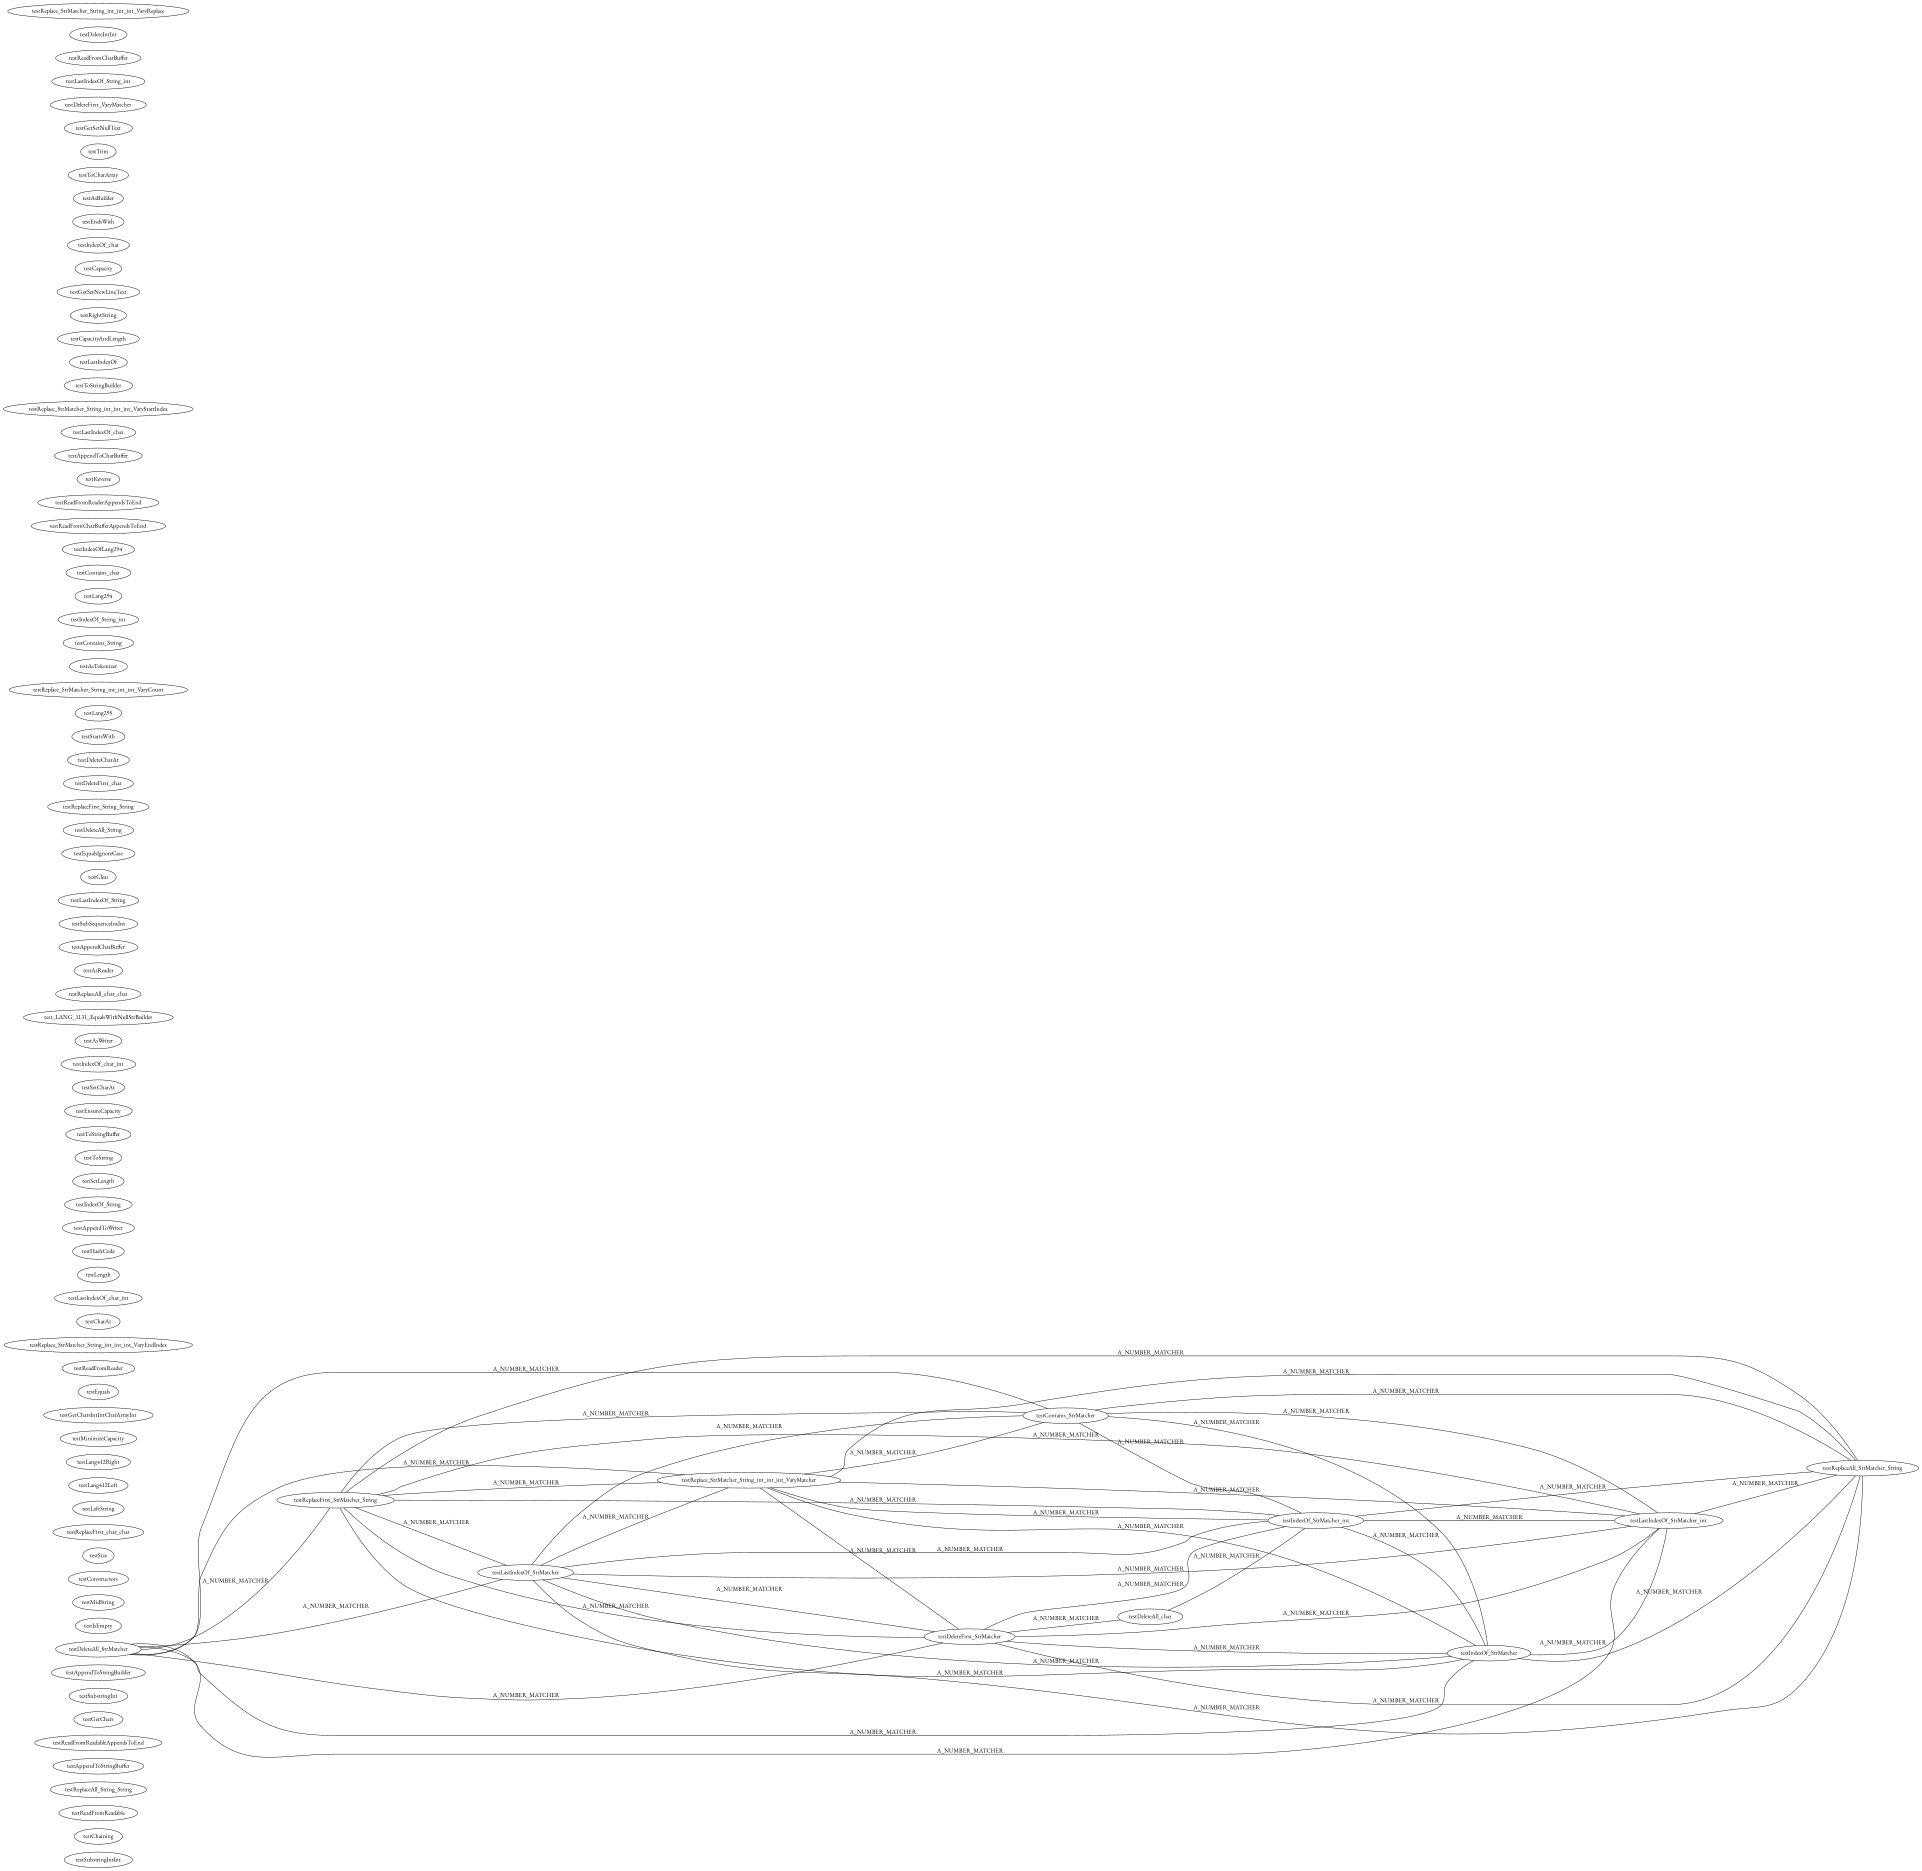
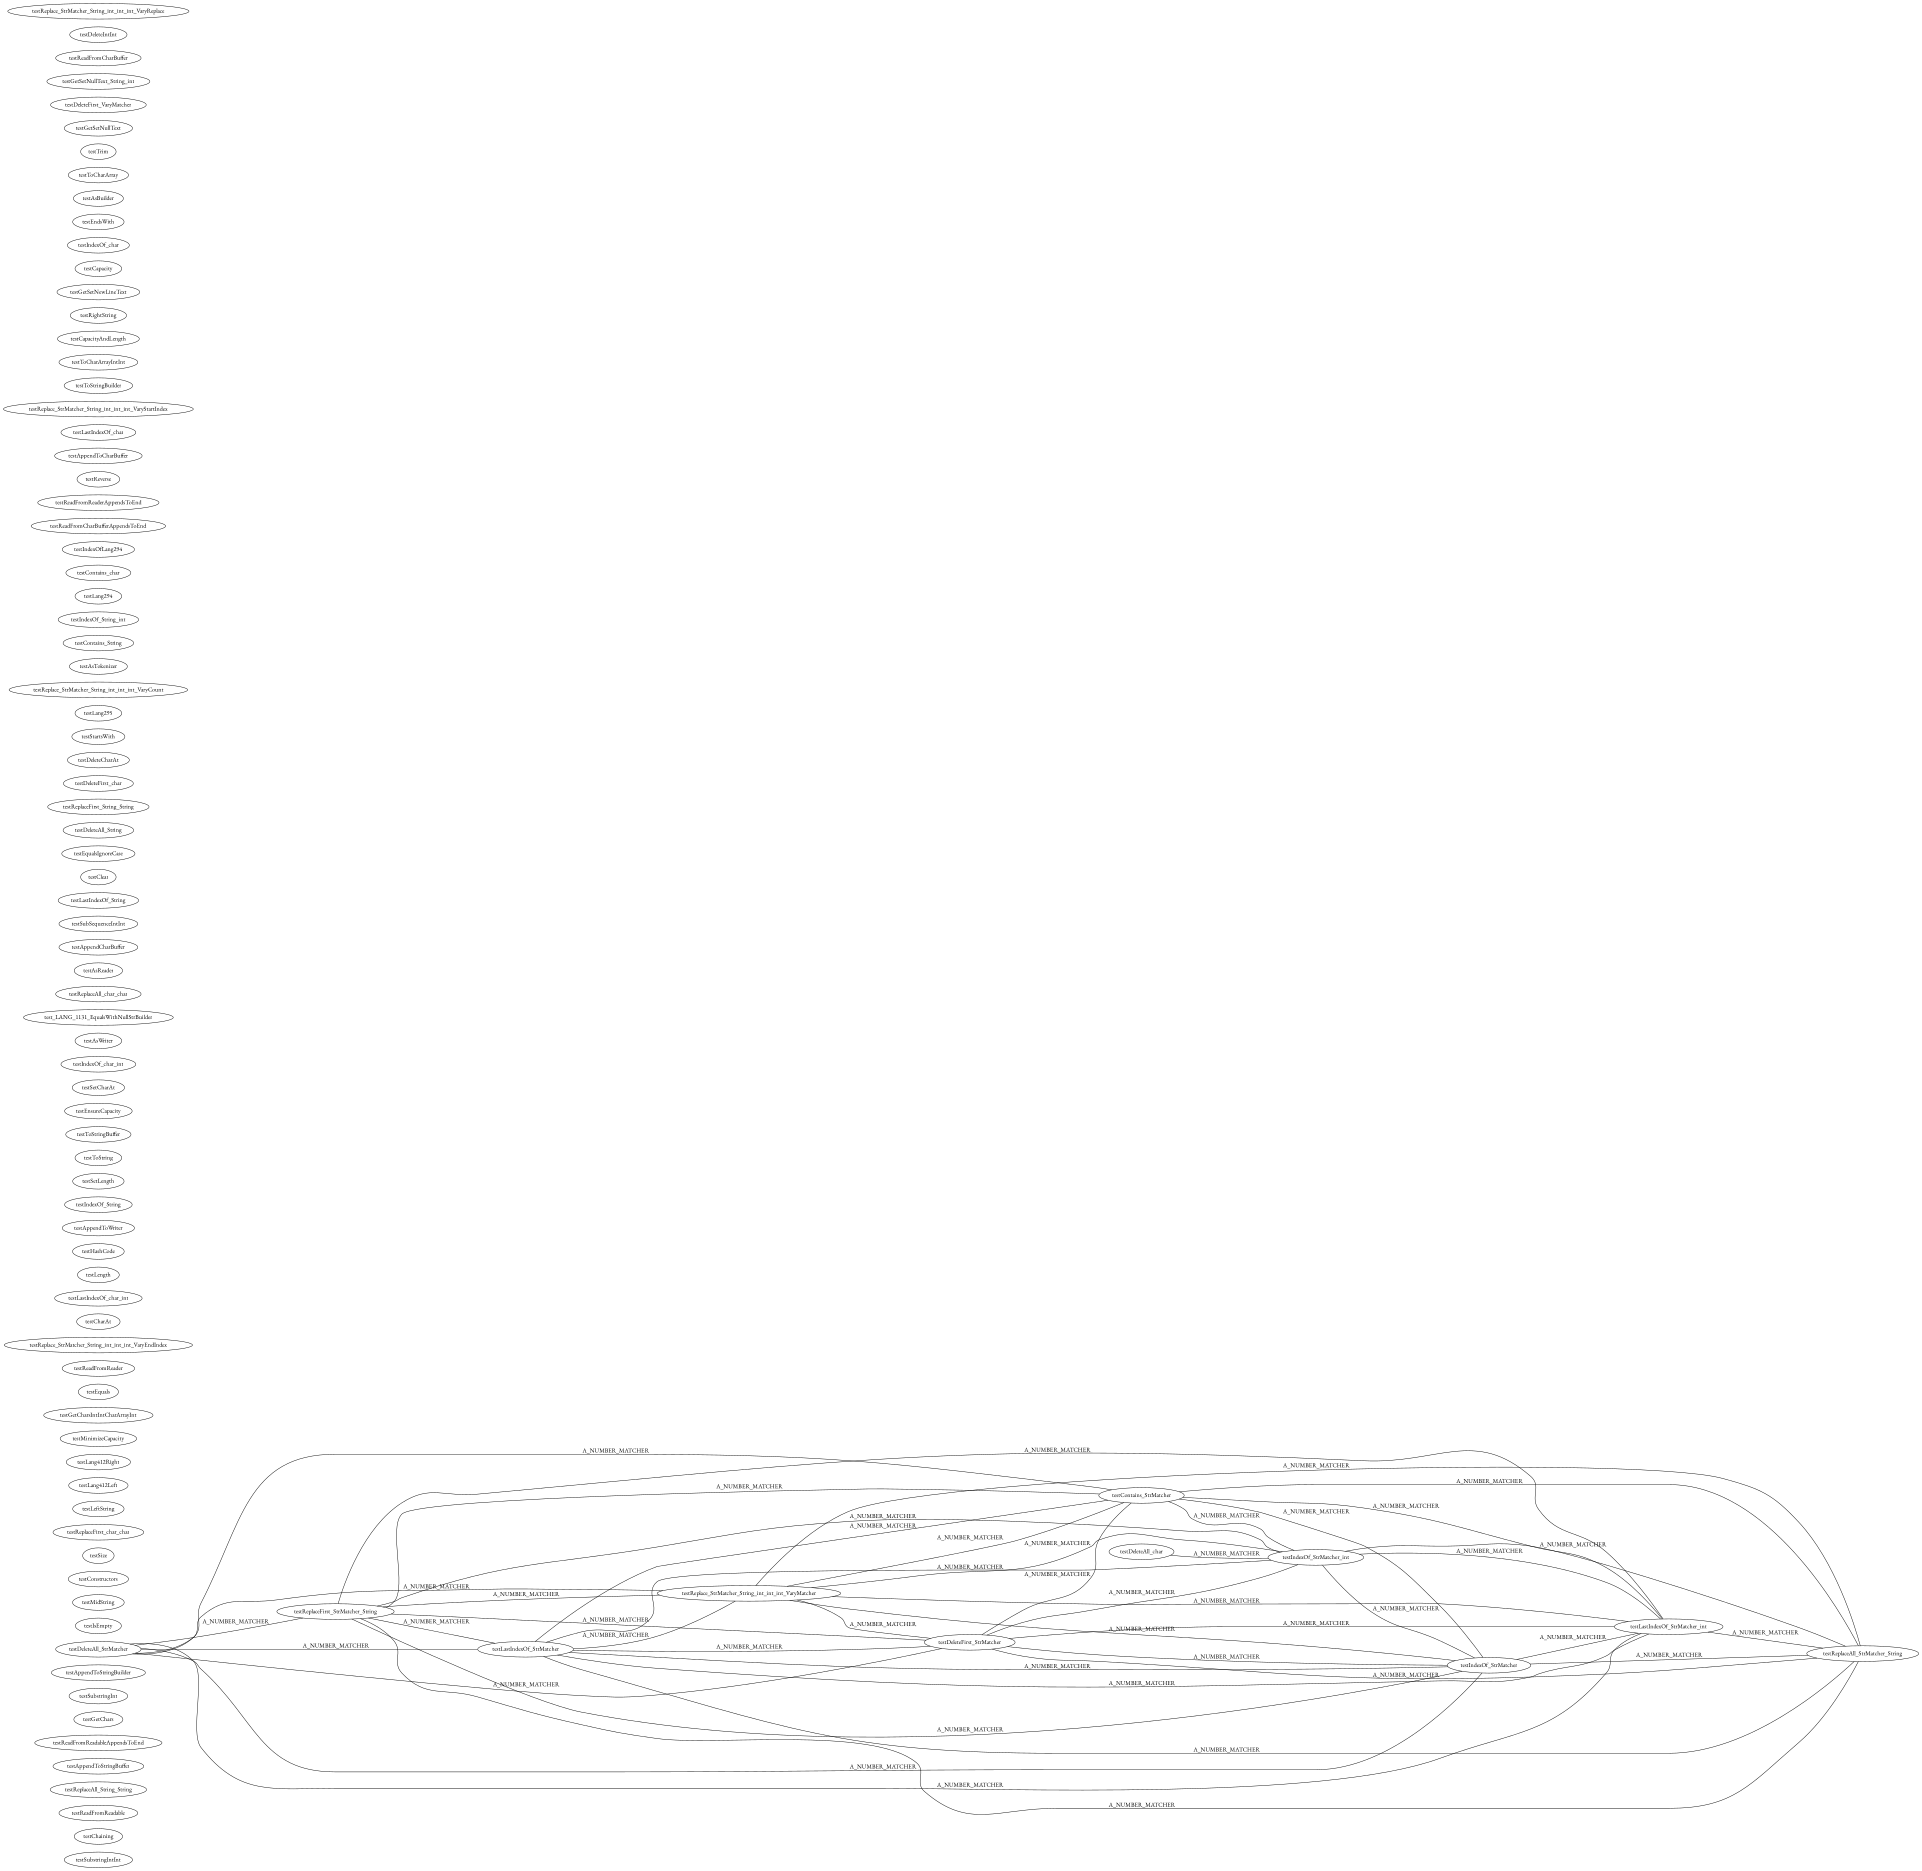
node "testLastIndexOf_String_int": label "testLastIndexOf_String_int" -> "testGetSetNullText_String_int"
node "testLastIndexOf": label "testLastIndexOf" -> "testToCharArrayIntInt"
edge "testDeleteAll_char" -- "testDeleteFirst_StrMatcher": now "testContains_StrMatcher" -- "testDeleteFirst_StrMatcher"
